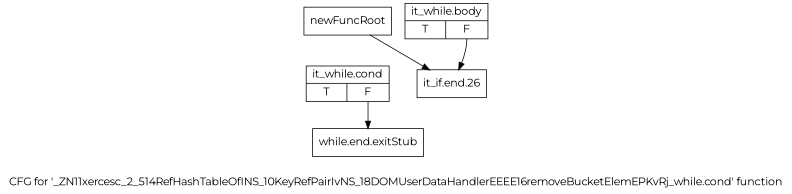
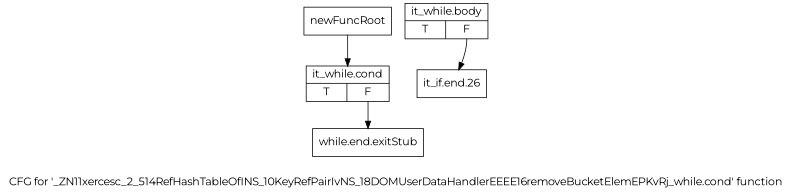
edge "newFuncRoot" -> "it_if.end.26": now "newFuncRoot" -> "it_while.cond"
